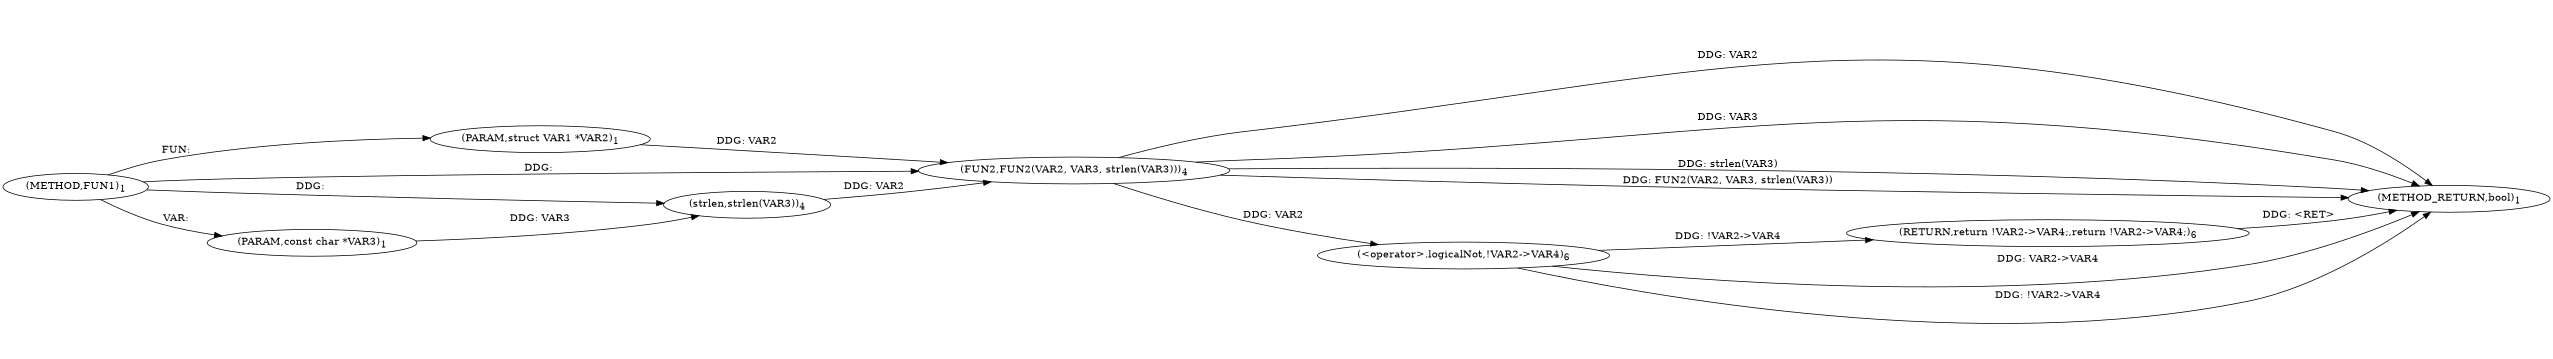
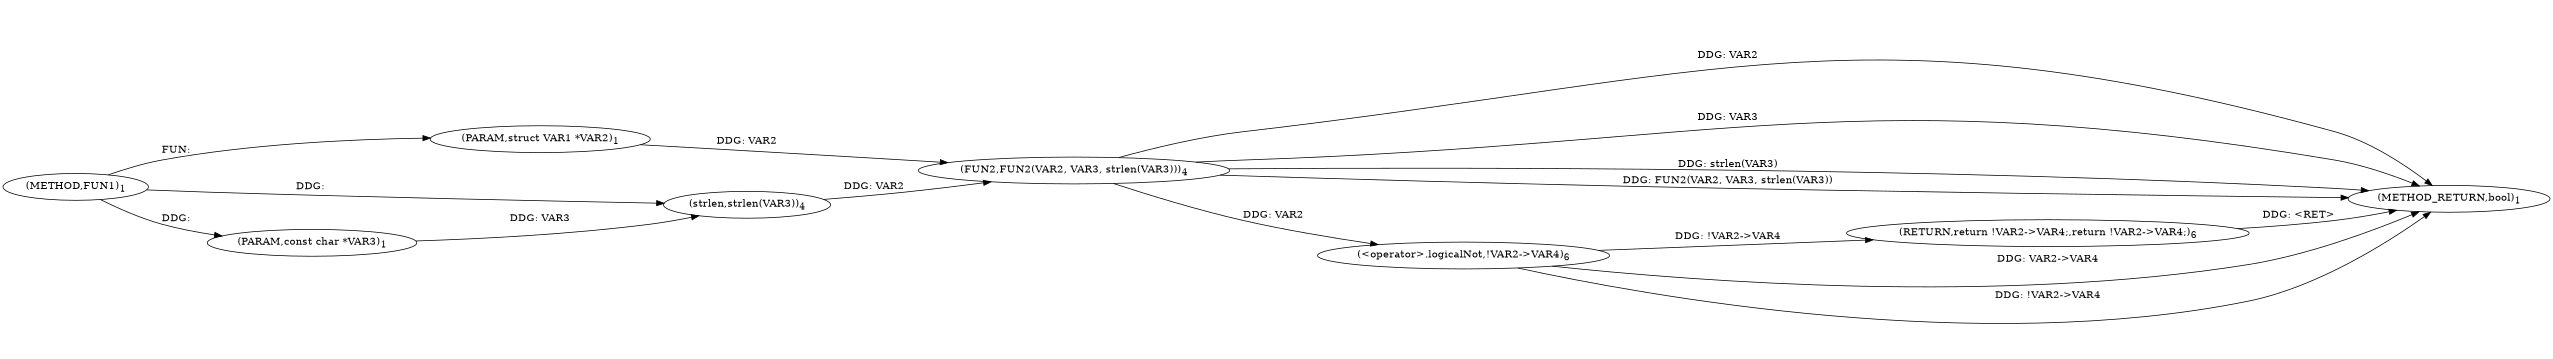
edge "(METHOD,FUN1)" -> "(FUN2,FUN2(VAR2, VAR3, strlen(VAR3)))": removed, label "DDG:"
edge "(METHOD,FUN1)" -> "(PARAM,const char *VAR3)": label "VAR: " -> "DDG: "
